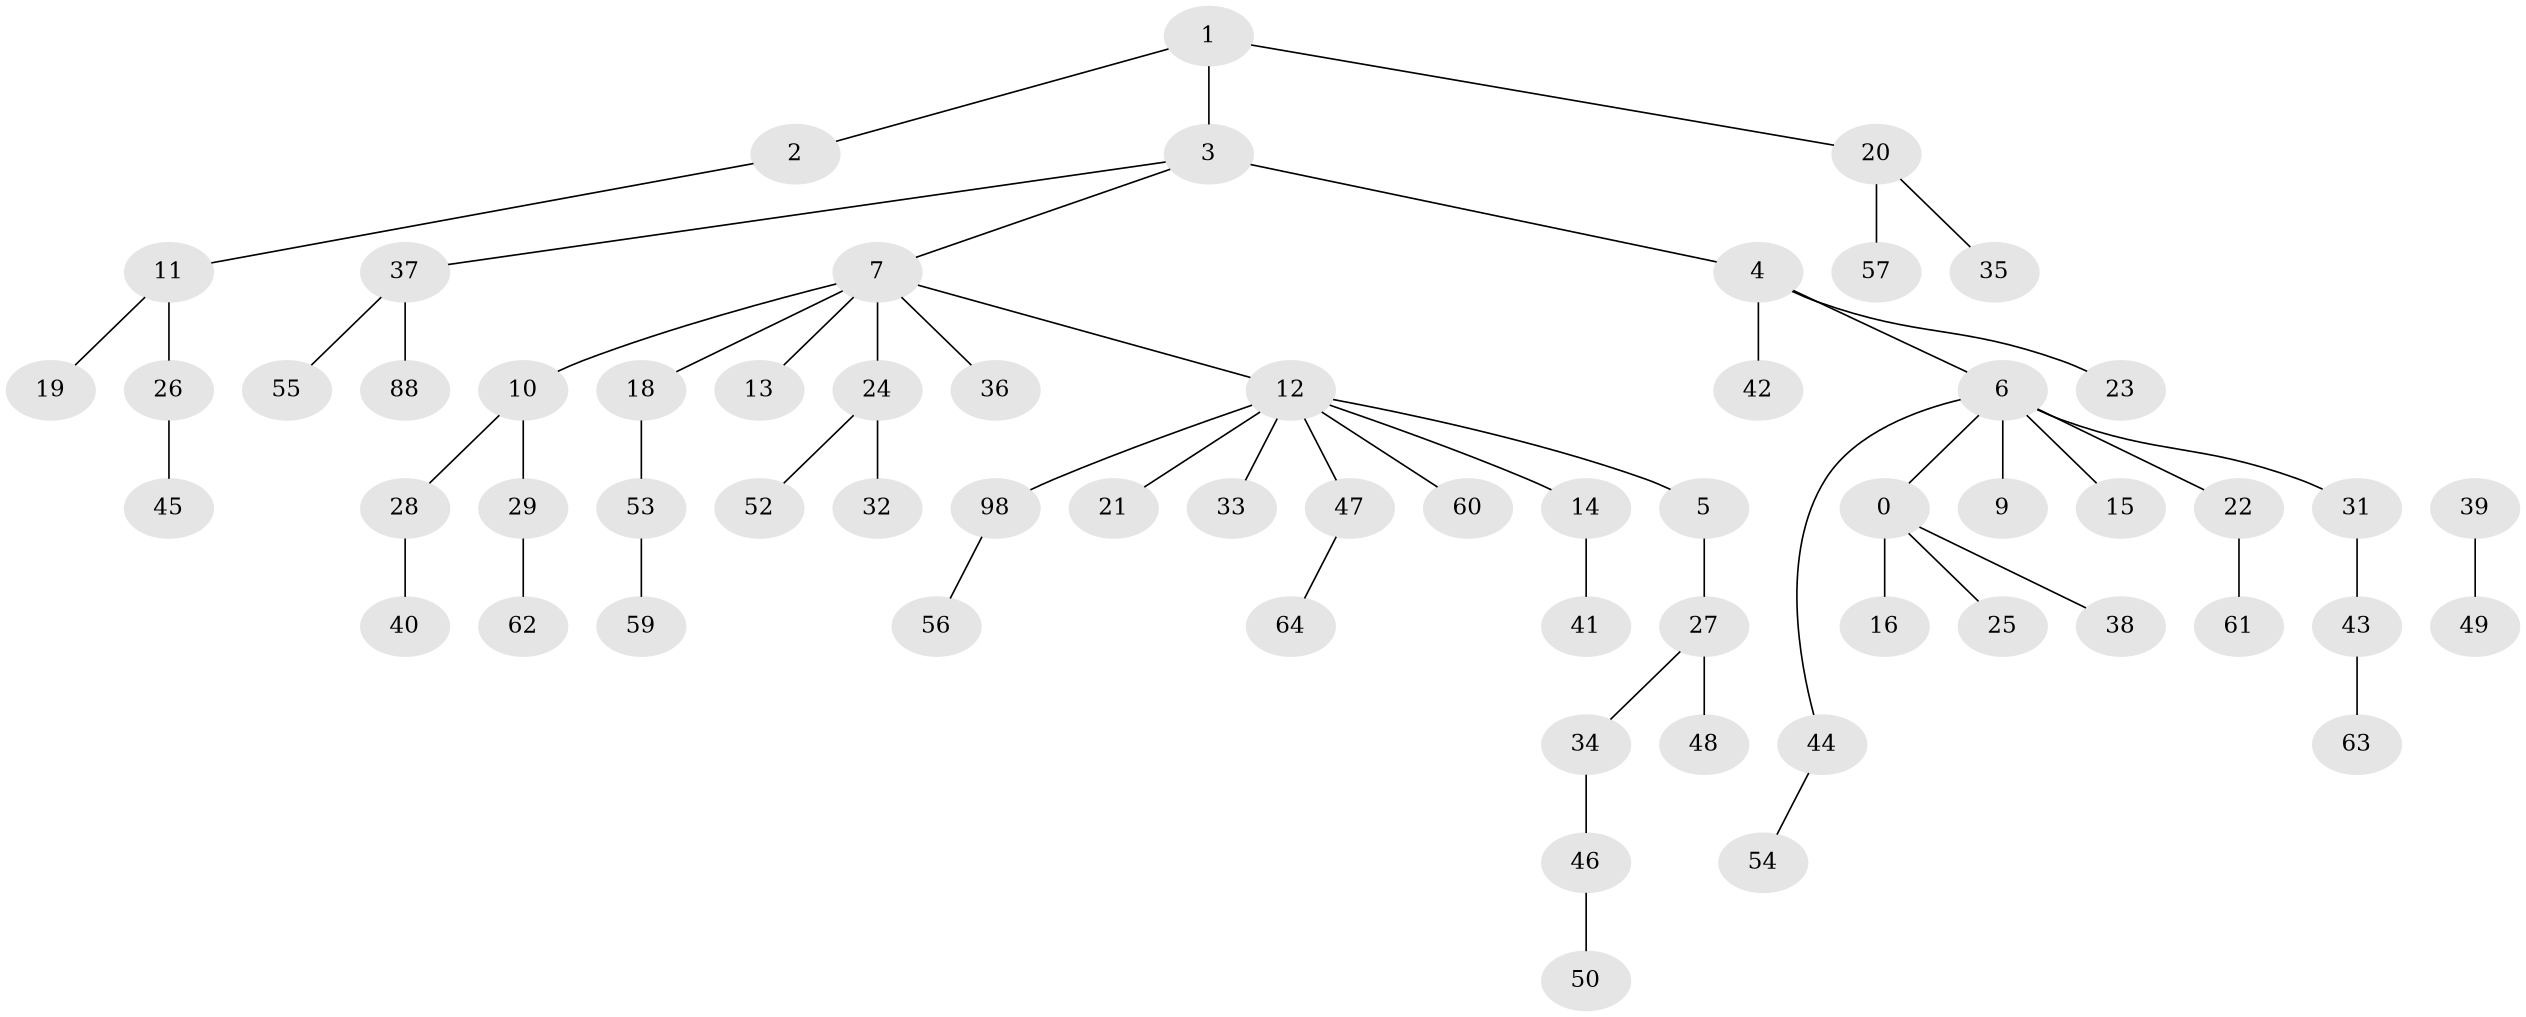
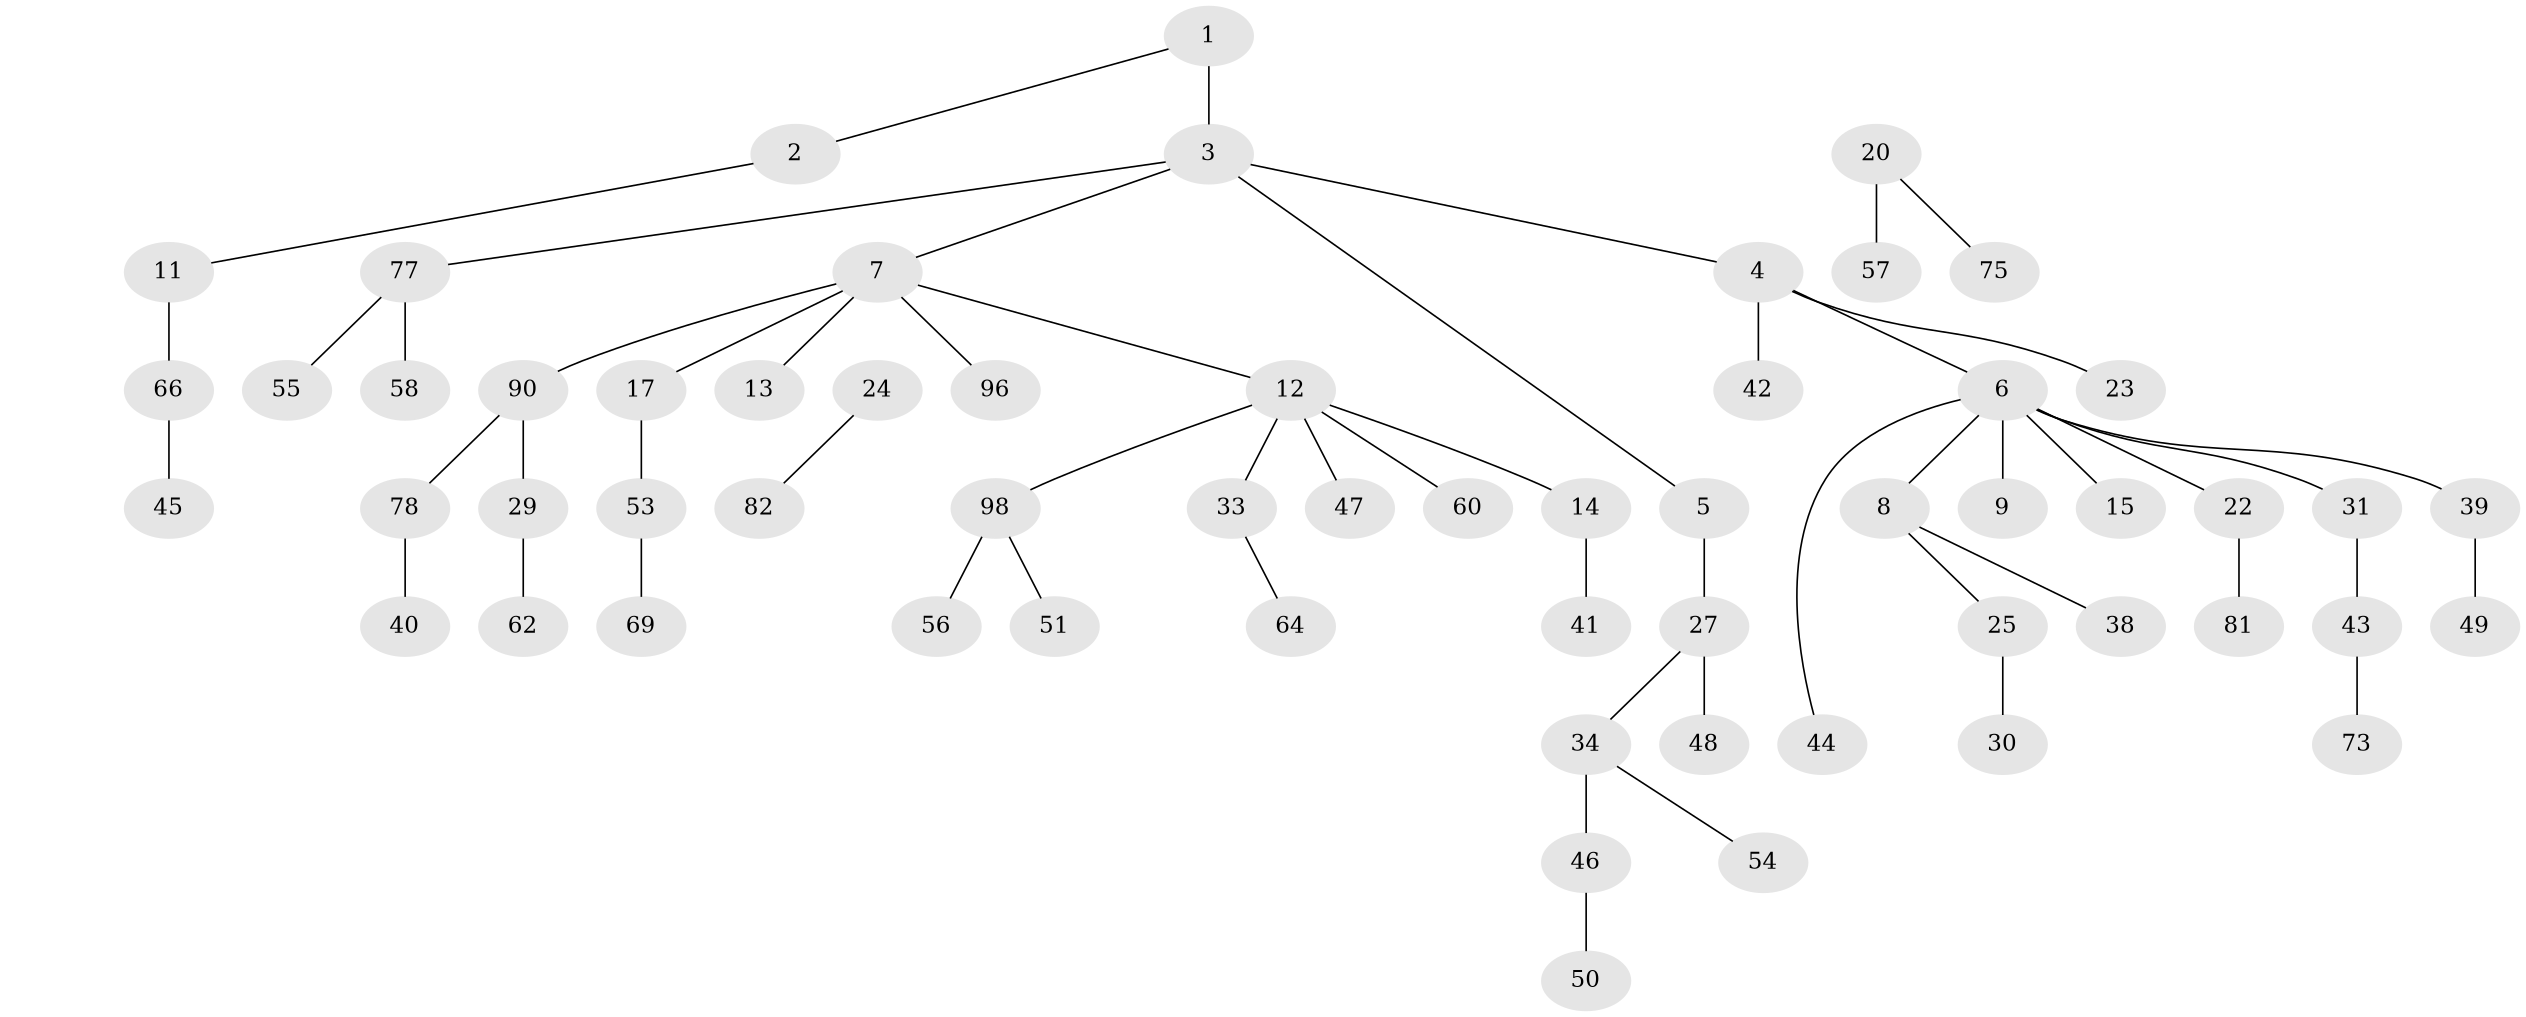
edge "1" -- "20": removed
node "37": label "37" -> "77"
node "35": label "35" -> "75"
edge "7" -- "24": removed
node "19": removed
node "26": label "26" -> "66"
node "88": label "88" -> "58"
node "10": label "10" -> "90"
node "18": label "18" -> "17"
node "36": label "36" -> "96"
edge "12" -- "5": now "3" -- "5"
edge "6" -- "39": added
node "28": label "28" -> "78"
node "52": label "52" -> "82"
node "32": removed
node "21": removed
node "0": label "0" -> "8"
edge "47" -- "64": now "33" -- "64"
node "59": label "59" -> "69"
node "51": added
node "16": removed
node "61": label "61" -> "81"
node "30": added
node "63": label "63" -> "73"
edge "44" -- "54": now "34" -- "54"
